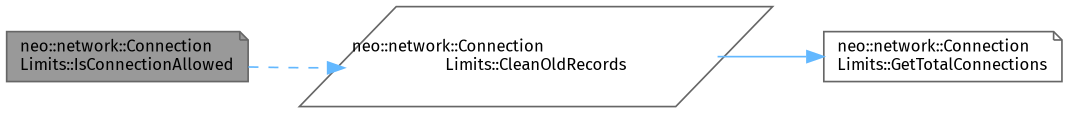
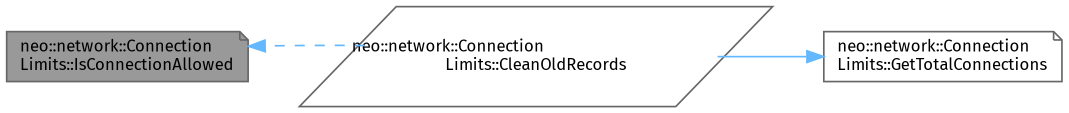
edge "neo::network::Connection Limits::IsConnectionAllowed" -> "neo::network::Connection Limits::CleanOldRecords": reversed
